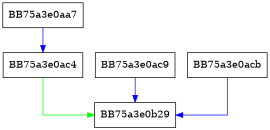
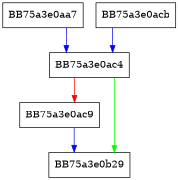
edge "BB75a3e0ac4" -> "BB75a3e0ac9": added
edge "BB75a3e0acb" -> "BB75a3e0b29": now "BB75a3e0acb" -> "BB75a3e0ac4"
